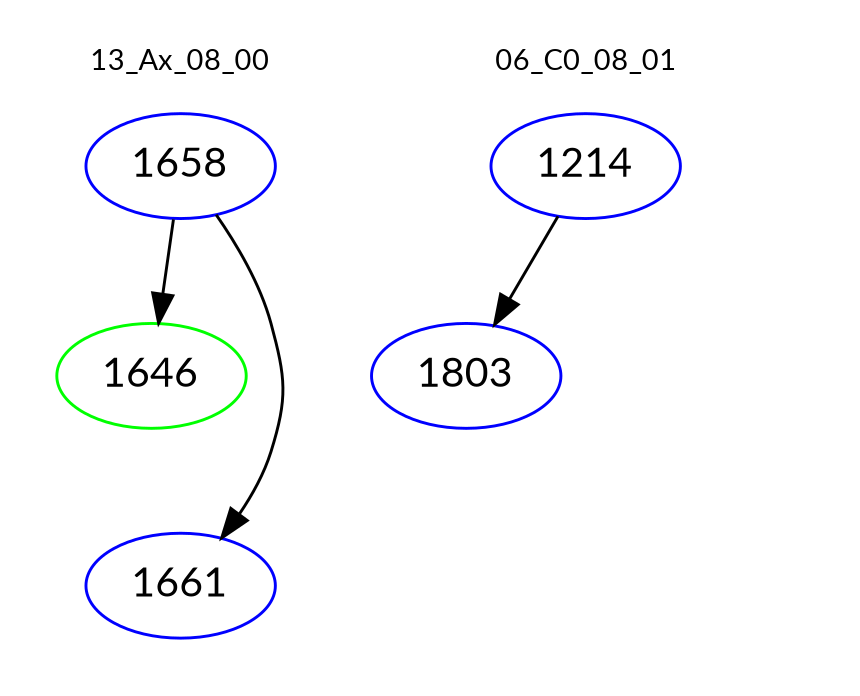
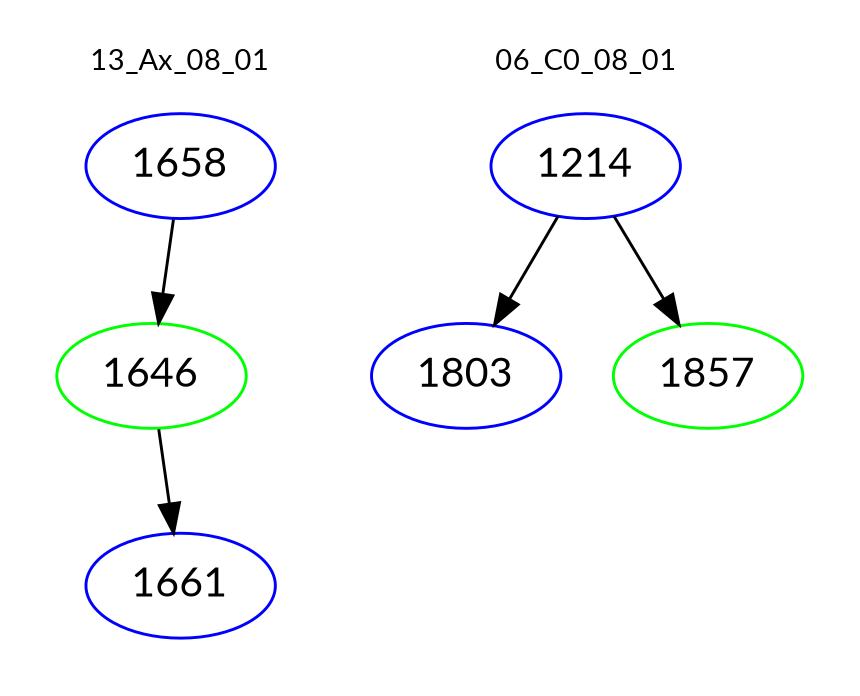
cluster "13_Ax_08_00": label "13_Ax_08_00" -> "13_Ax_08_01"
edge "1658" -> "1661": now "1646" -> "1661"
node "1857": added
